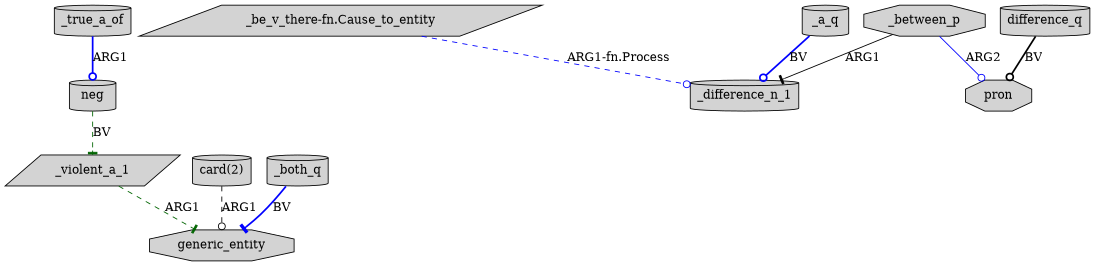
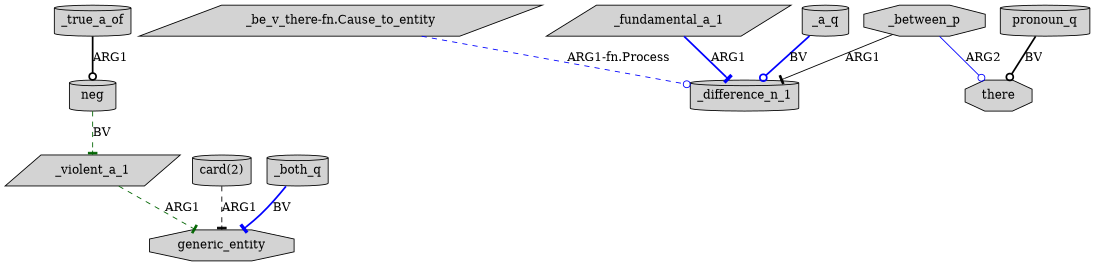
node "_fundamental_a_1": added
node "difference_q": label "difference_q" -> "pronoun_q"
edge "_true_a_of" -> "neg": color blue -> black
node "pron": label "pron" -> "there"
edge "card(2)" -> "generic_entity": arrowhead odot -> tee
